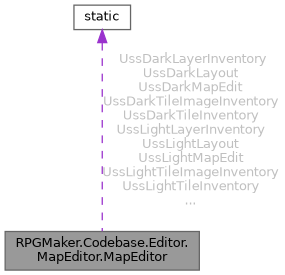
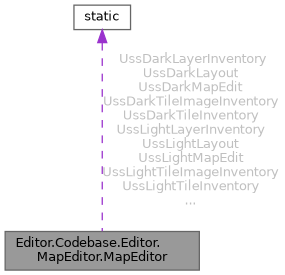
node "RPGMaker.Codebase.Editor. MapEditor.MapEditor": label "RPGMaker.Codebase.Editor. MapEditor.MapEditor" -> "Editor.Codebase.Editor. MapEditor.MapEditor"
